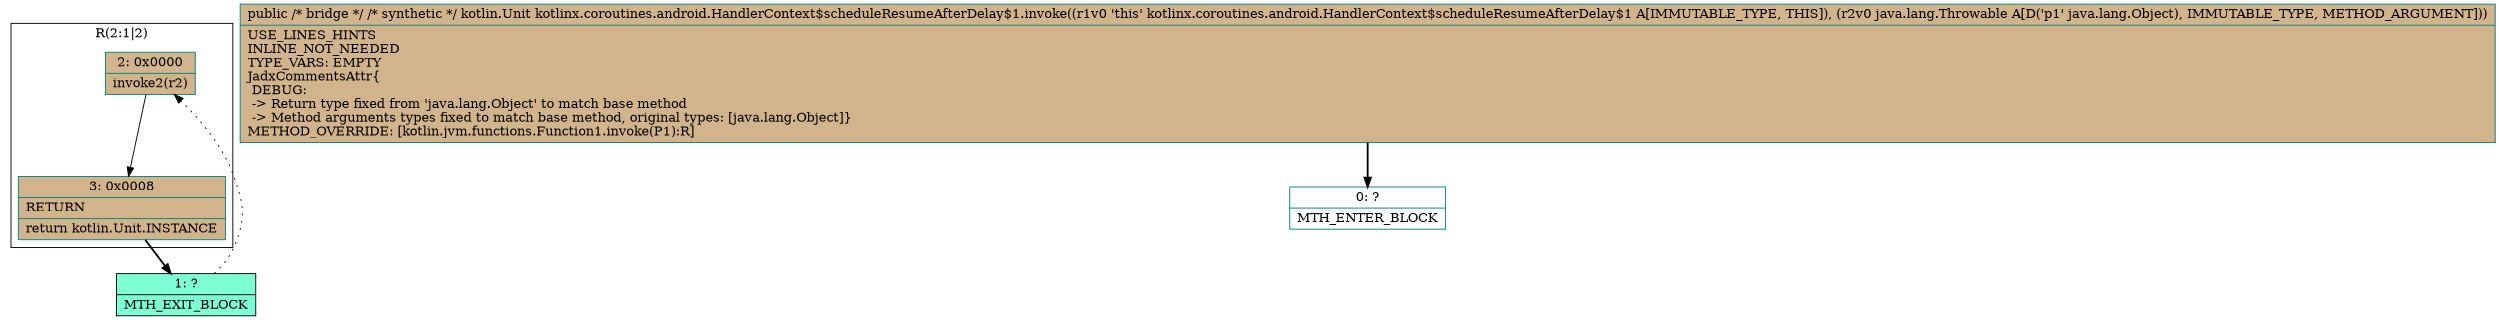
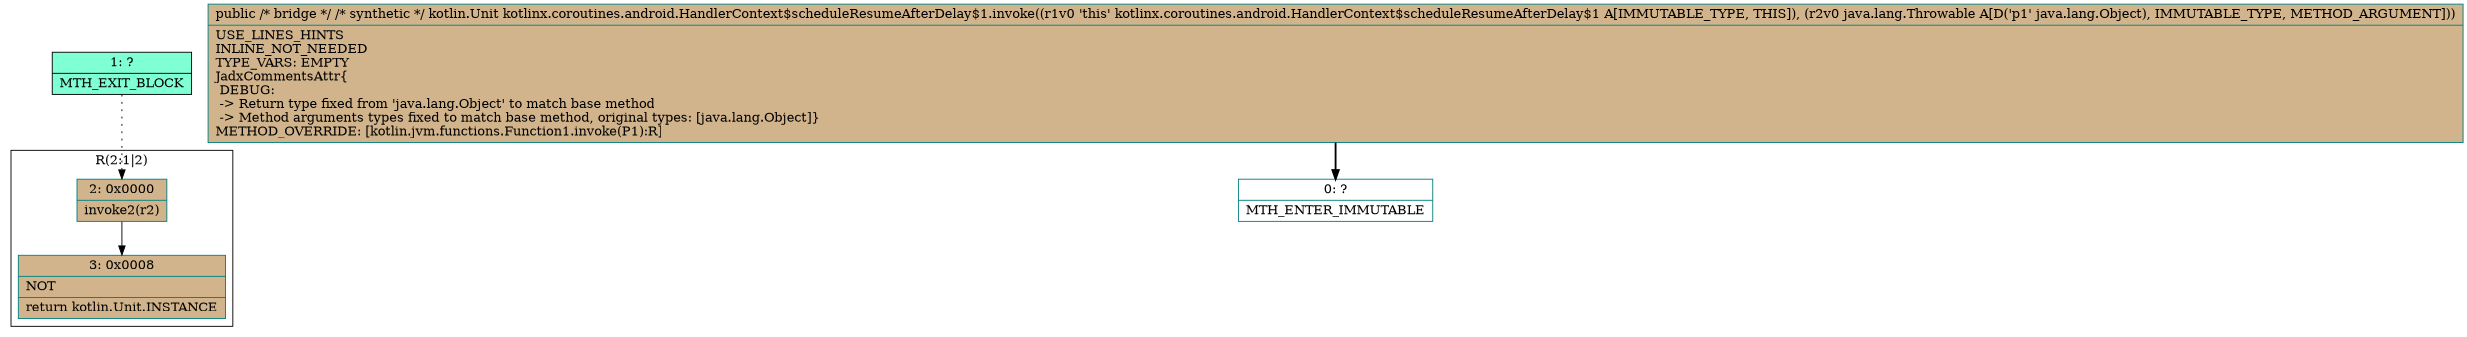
node "3: 0x0008": text "RETURN" -> "NOT"
node "0: ?": text "MTH_ENTER_BLOCK" -> "MTH_ENTER_IMMUTABLE"
edge "3: 0x0008" -> "1: ?": removed
